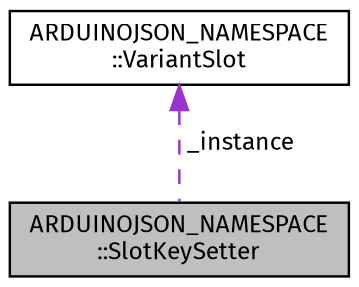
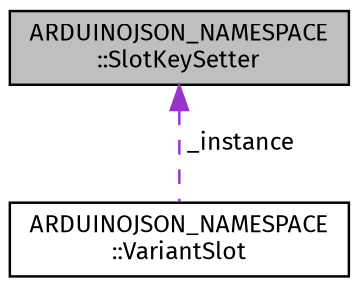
edge "ARDUINOJSON_NAMESPACE ::SlotKeySetter" -> "ARDUINOJSON_NAMESPACE ::VariantSlot": reversed
